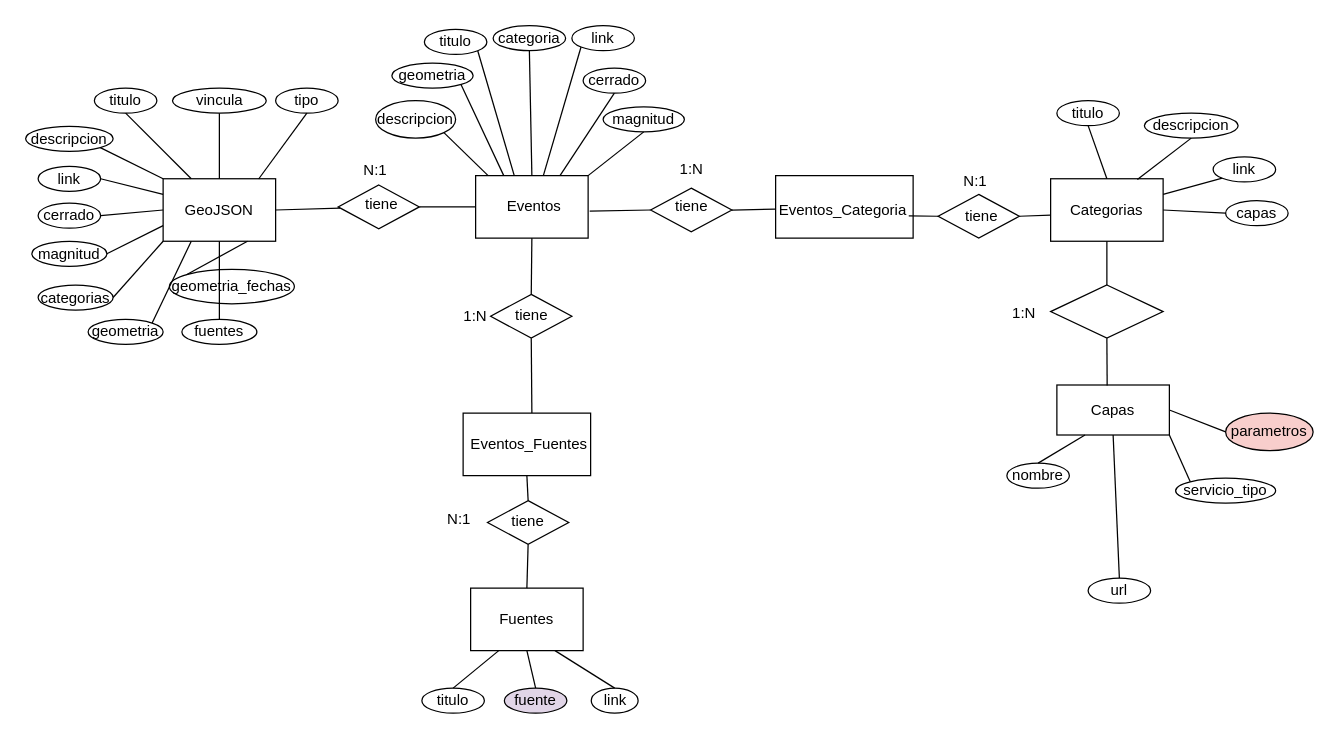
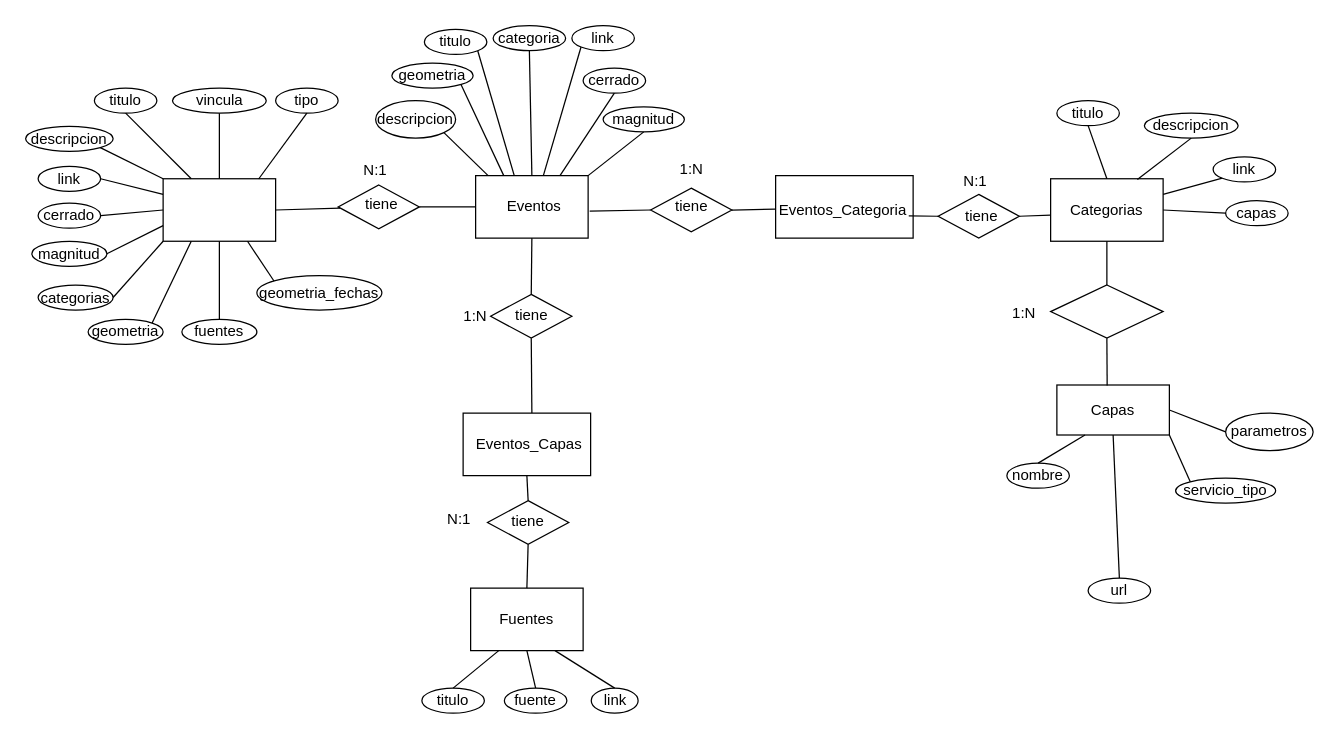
node "GeoJSON": removed
node "geometria_fechas": moved (232, 287) -> (319, 293)
node "parametros": fillcolor #f8cecc -> #ffffff
node "Eventos_Fuentes": label "Eventos_Fuentes" -> "Eventos_Capas"
node "fuente": fillcolor #e1d5e7 -> #ffffff
